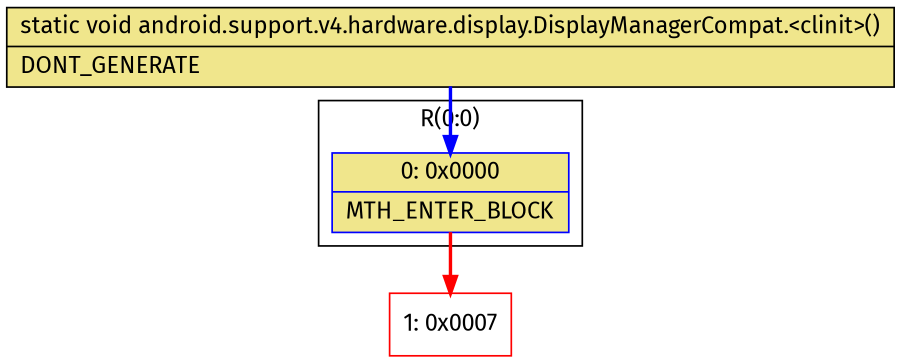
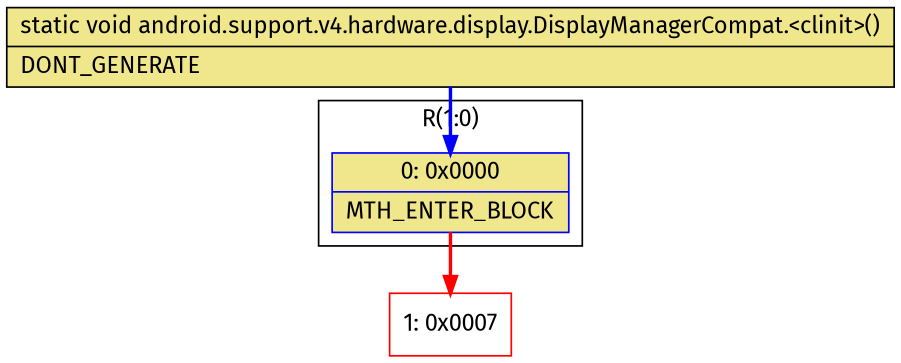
cluster "R(0:0)": label "R(0:0)" -> "R(1:0)"
